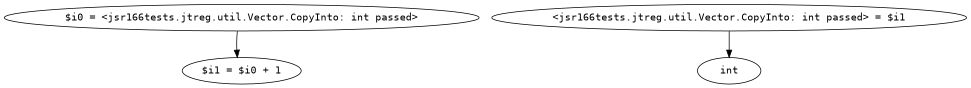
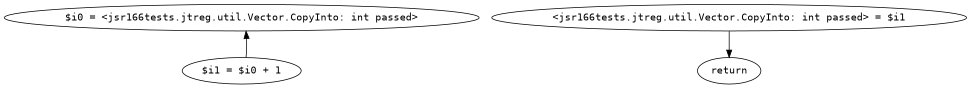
edge "$i0 = <jsr166tests.jtreg.util.Vector.CopyInto: int passed>" -> "$i1 = $i0 + 1": reversed
node "int": label "int" -> "return"
